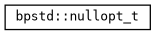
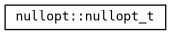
node "bpstd::nullopt_t": label "bpstd::nullopt_t" -> "nullopt::nullopt_t"
